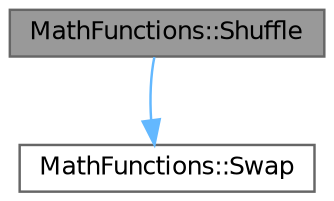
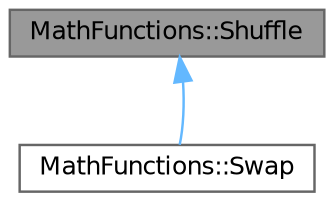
edge "MathFunctions::Shuffle" -> "MathFunctions::Swap": reversed
